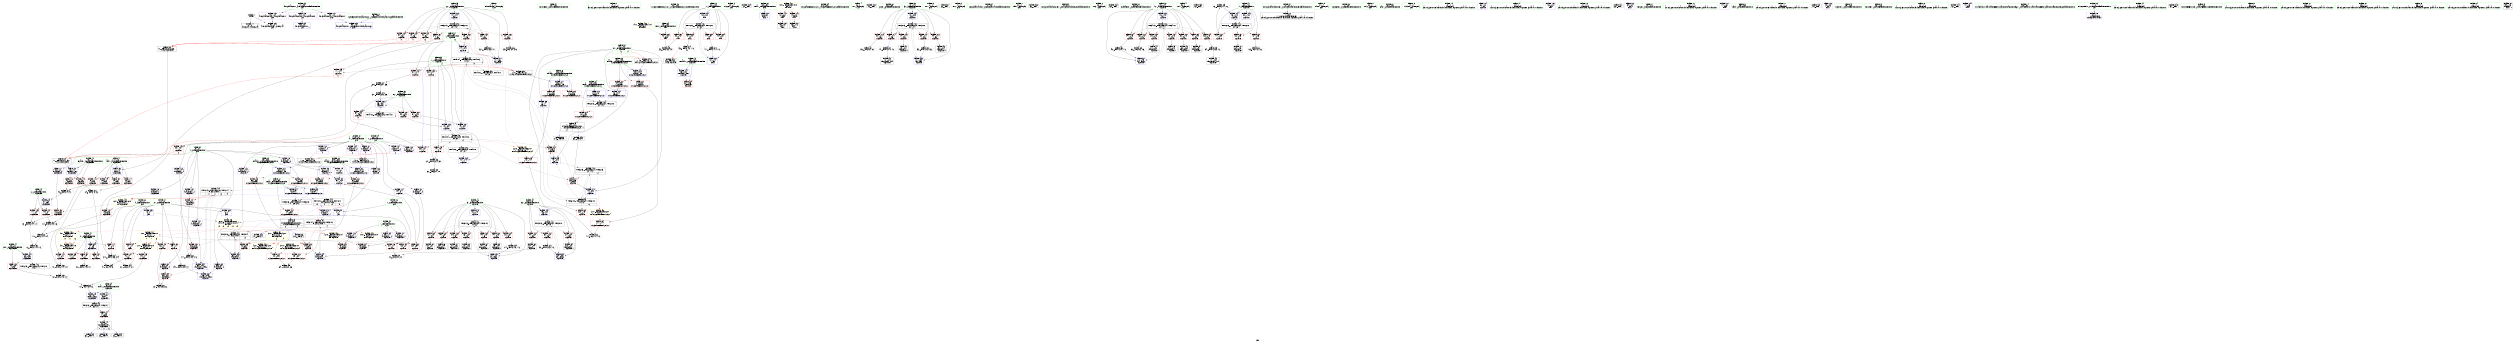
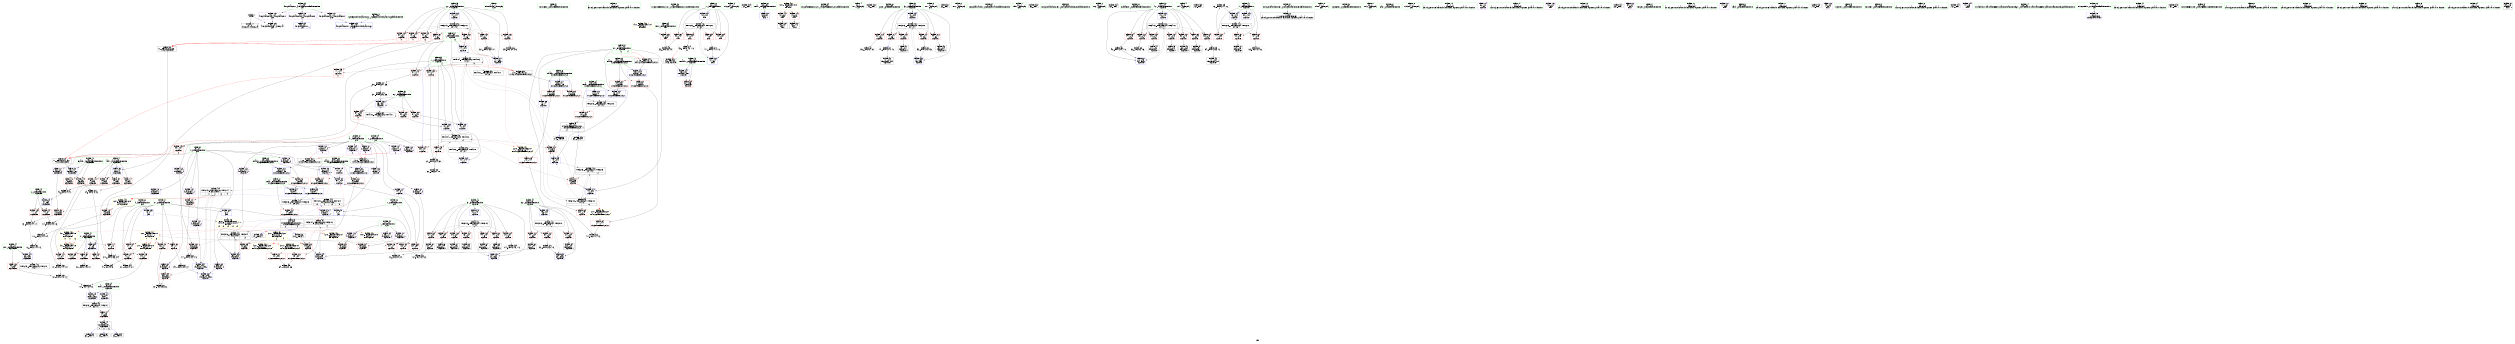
node "NodeID: 215": removed
node "NodeID: 388": added
